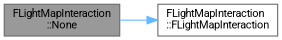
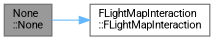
node "FLightMapInteraction ::None": label "FLightMapInteraction ::None" -> "None ::None"
